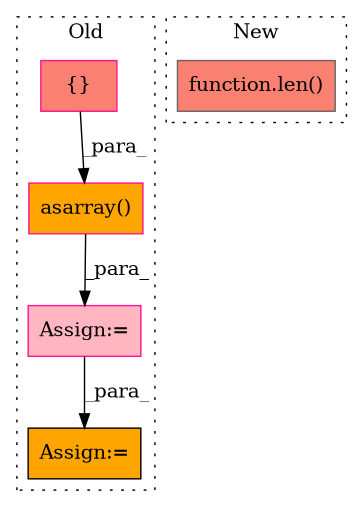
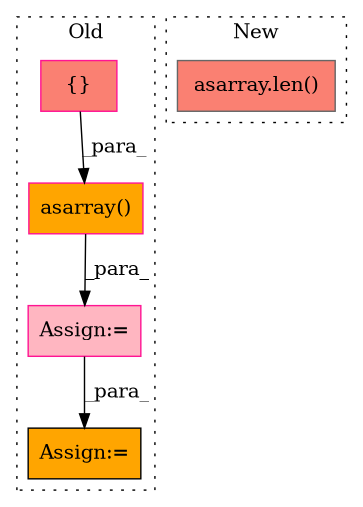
node "function.len()": label "function.len()" -> "asarray.len()"
